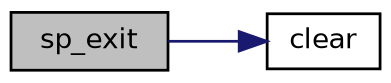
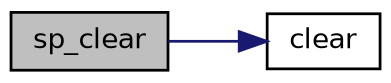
node "sp_exit": label "sp_exit" -> "sp_clear"
